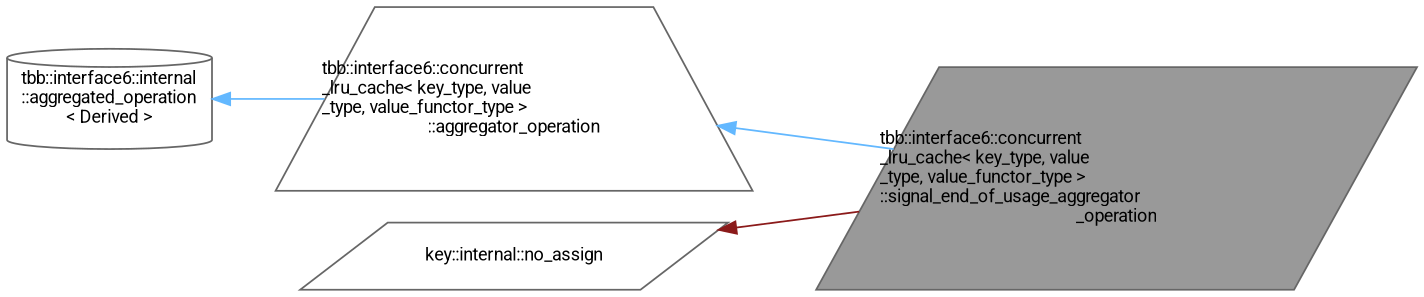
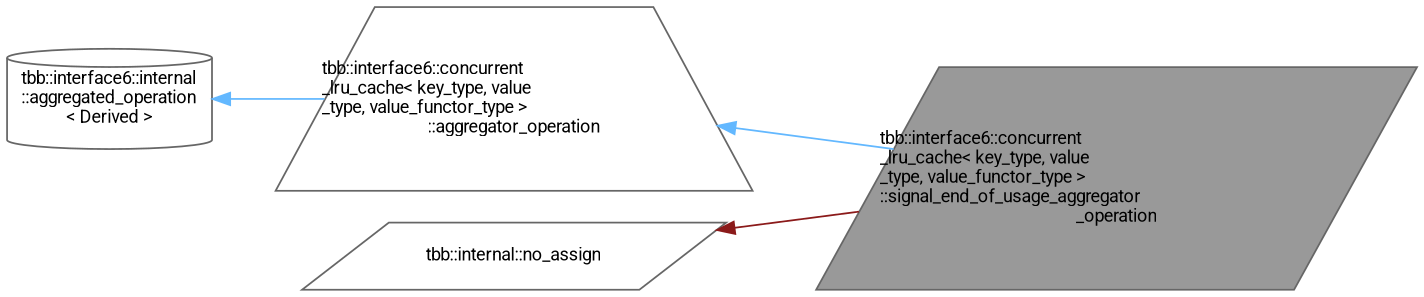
node "key::internal::no_assign": label "key::internal::no_assign" -> "tbb::internal::no_assign"
